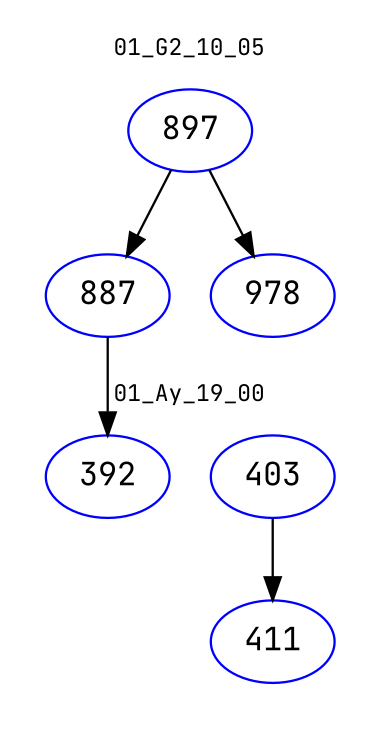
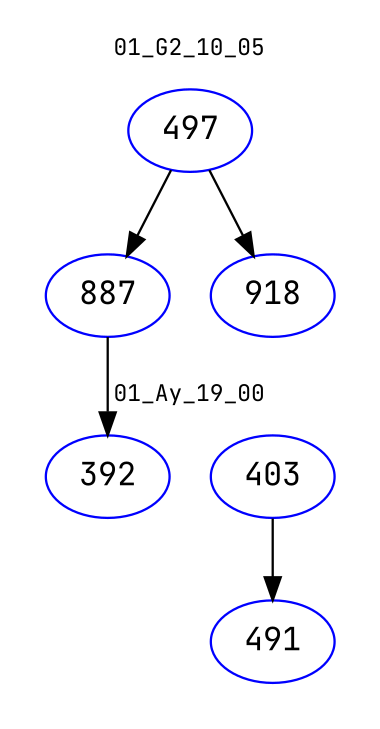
node "897": label "897" -> "497"
node "978": label "978" -> "918"
node "411": label "411" -> "491"
